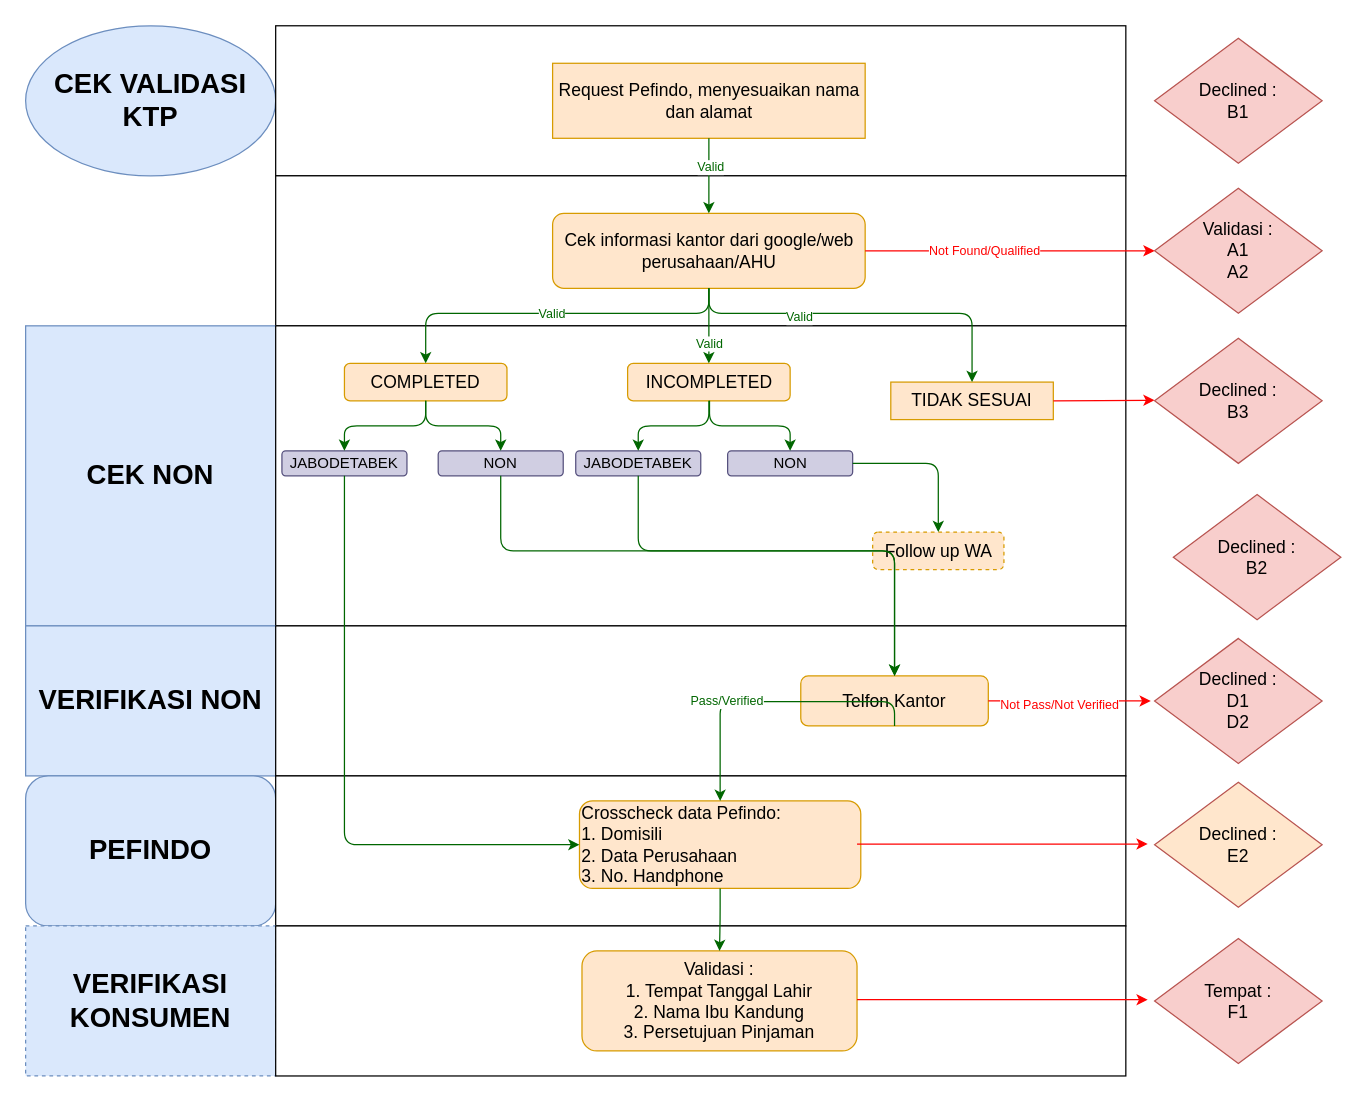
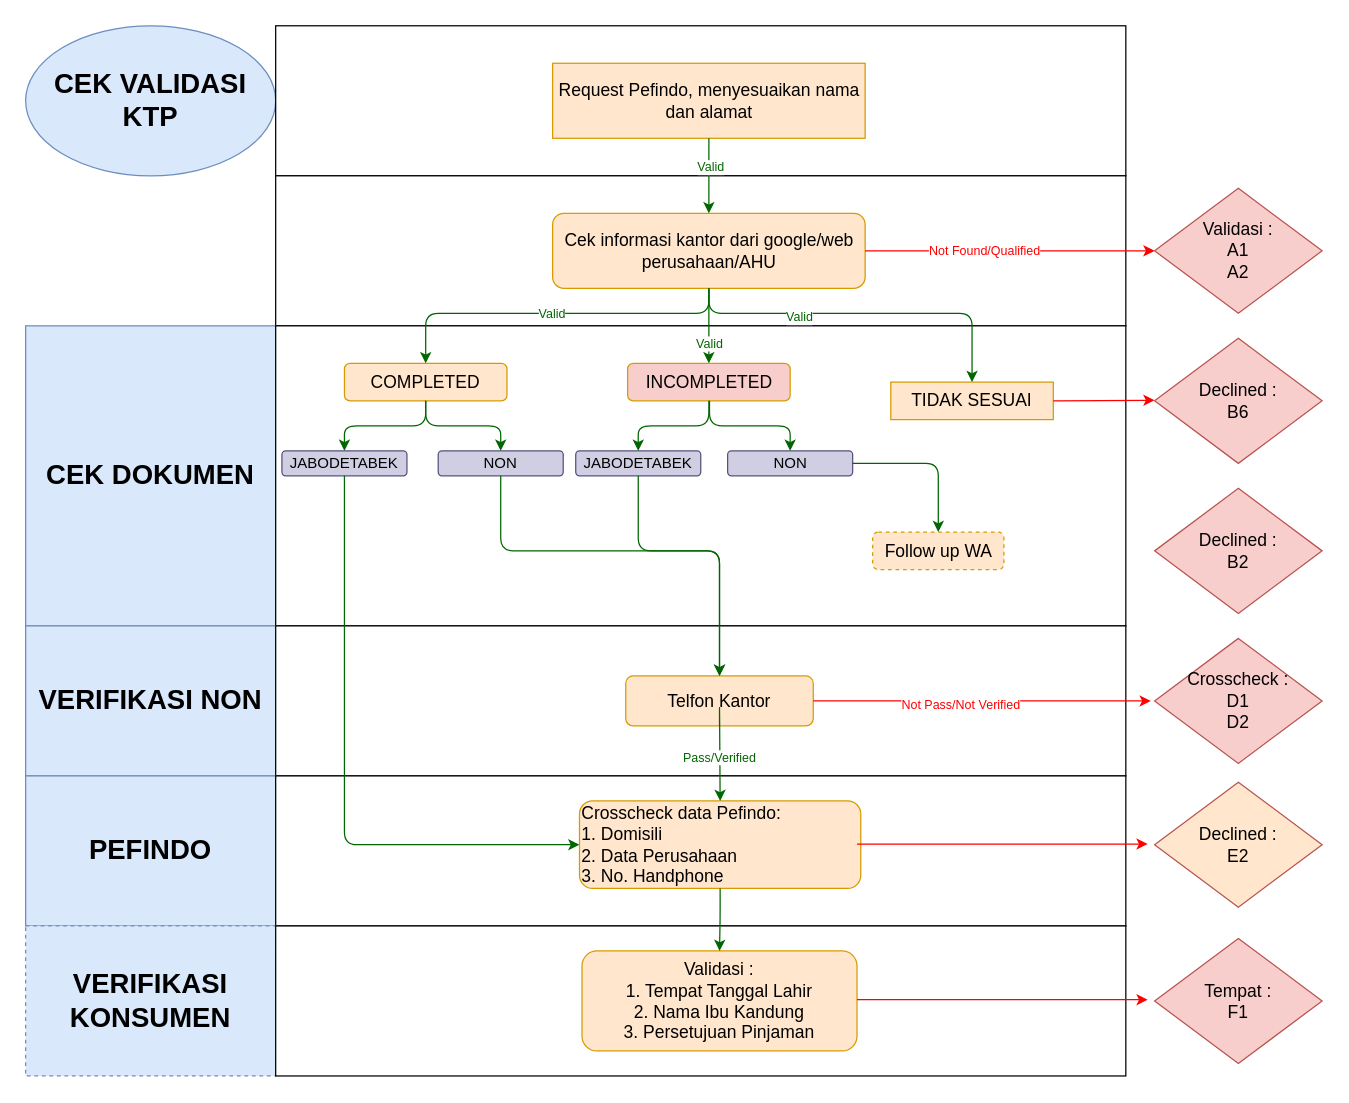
node "Declined : B1": removed
node "INCOMPLETED": fillcolor #ffe6cc -> #f8cecc
node "Declined : B3": label "Declined : B3" -> "Declined : B6"
node "CEK NON": label "CEK NON" -> "CEK DOKUMEN"
node "Declined : B2": moved (1257, 557) -> (1238, 551)
node "Telfon Kantor": moved (894, 701) -> (719, 701)
node "Declined : D1 D2": label "Declined : D1 D2" -> "Crosscheck : D1 D2"
node "PEFINDO": shape rounded rectangle -> rectangle
